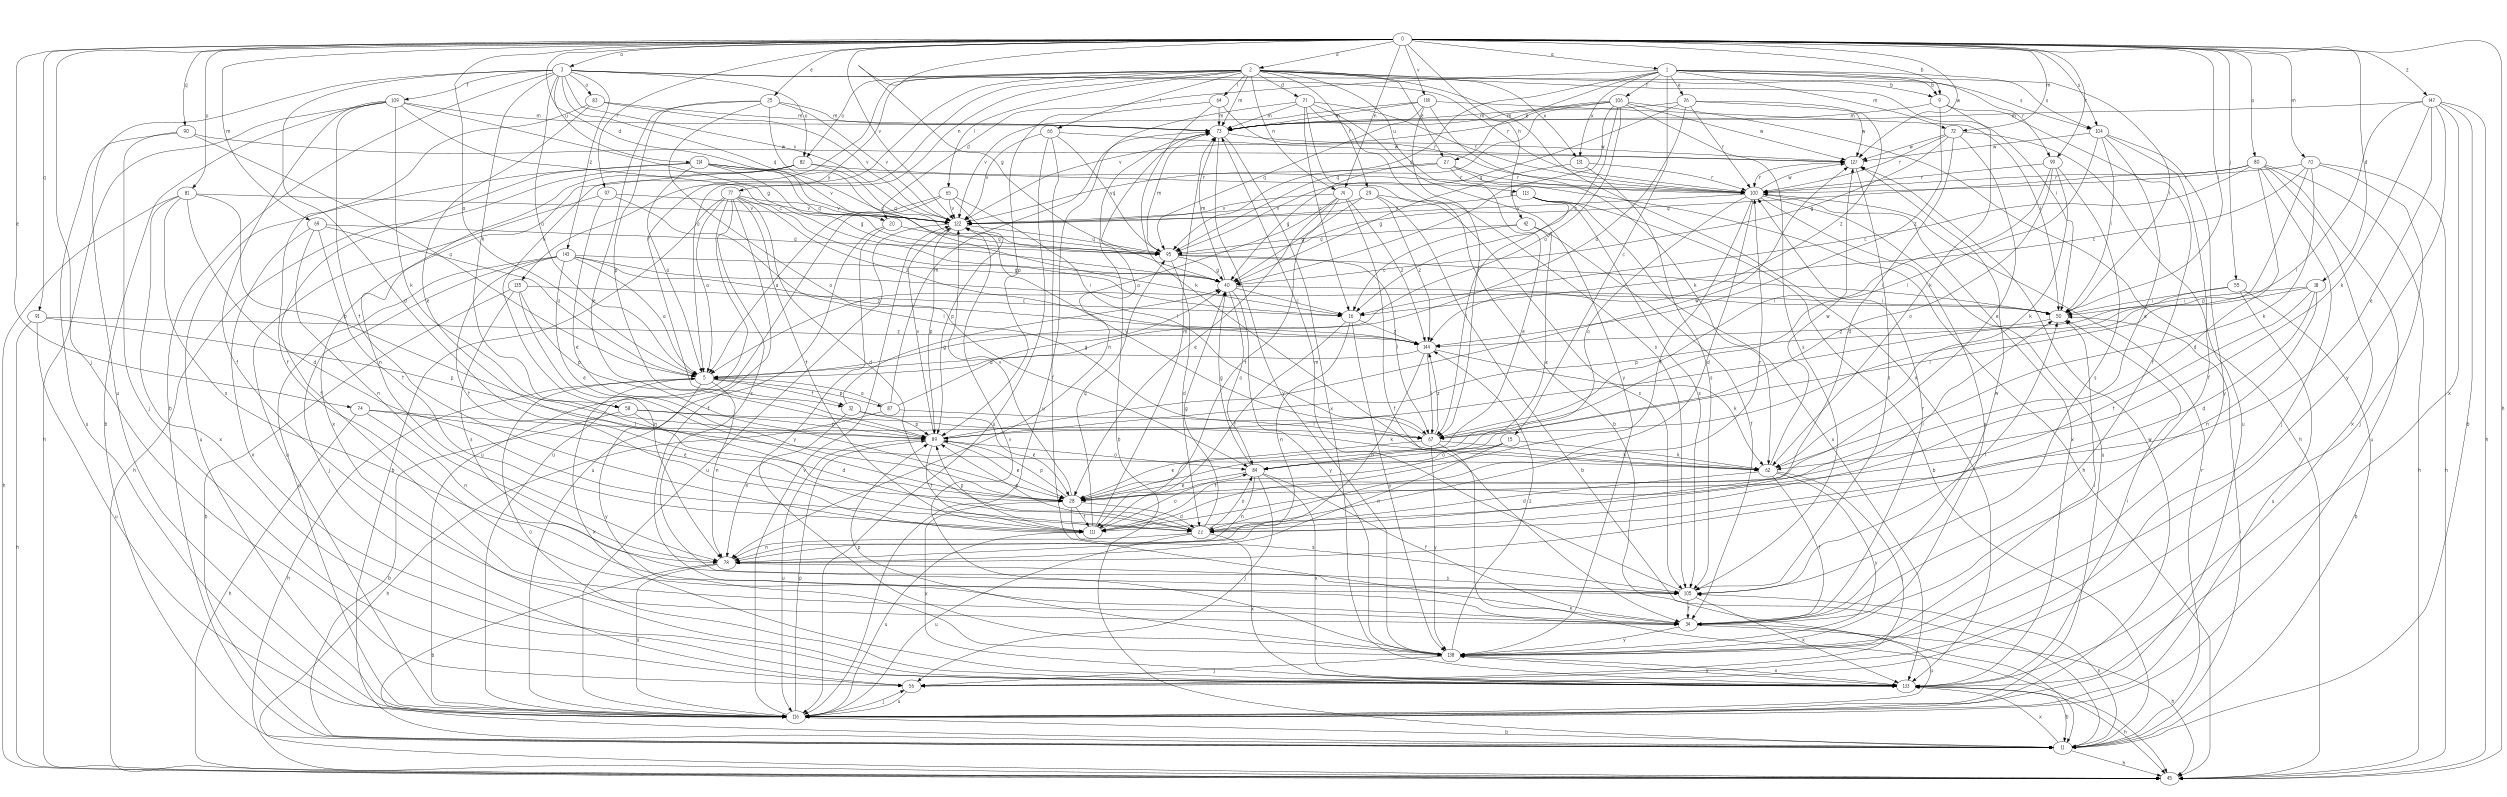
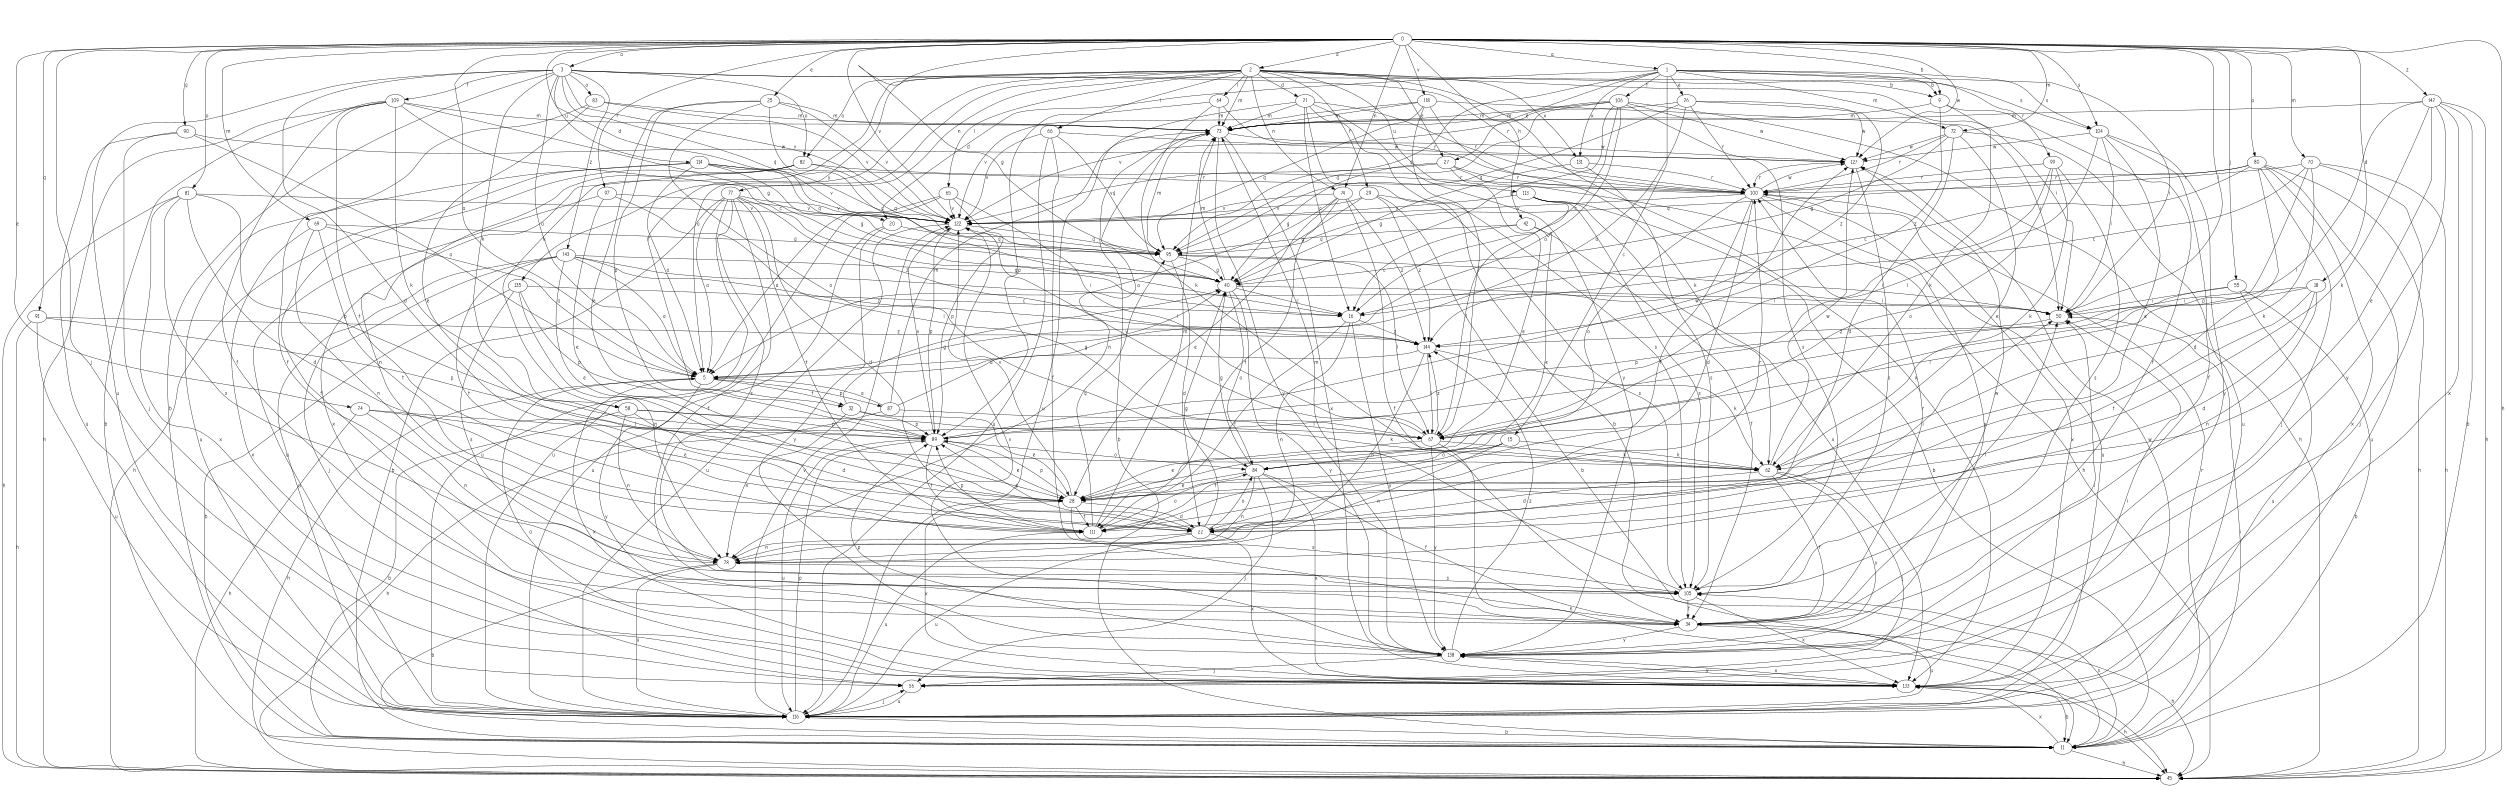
edge "0" -> "99": removed, label "r"
edge "5" -> "78": now "58" -> "78"
